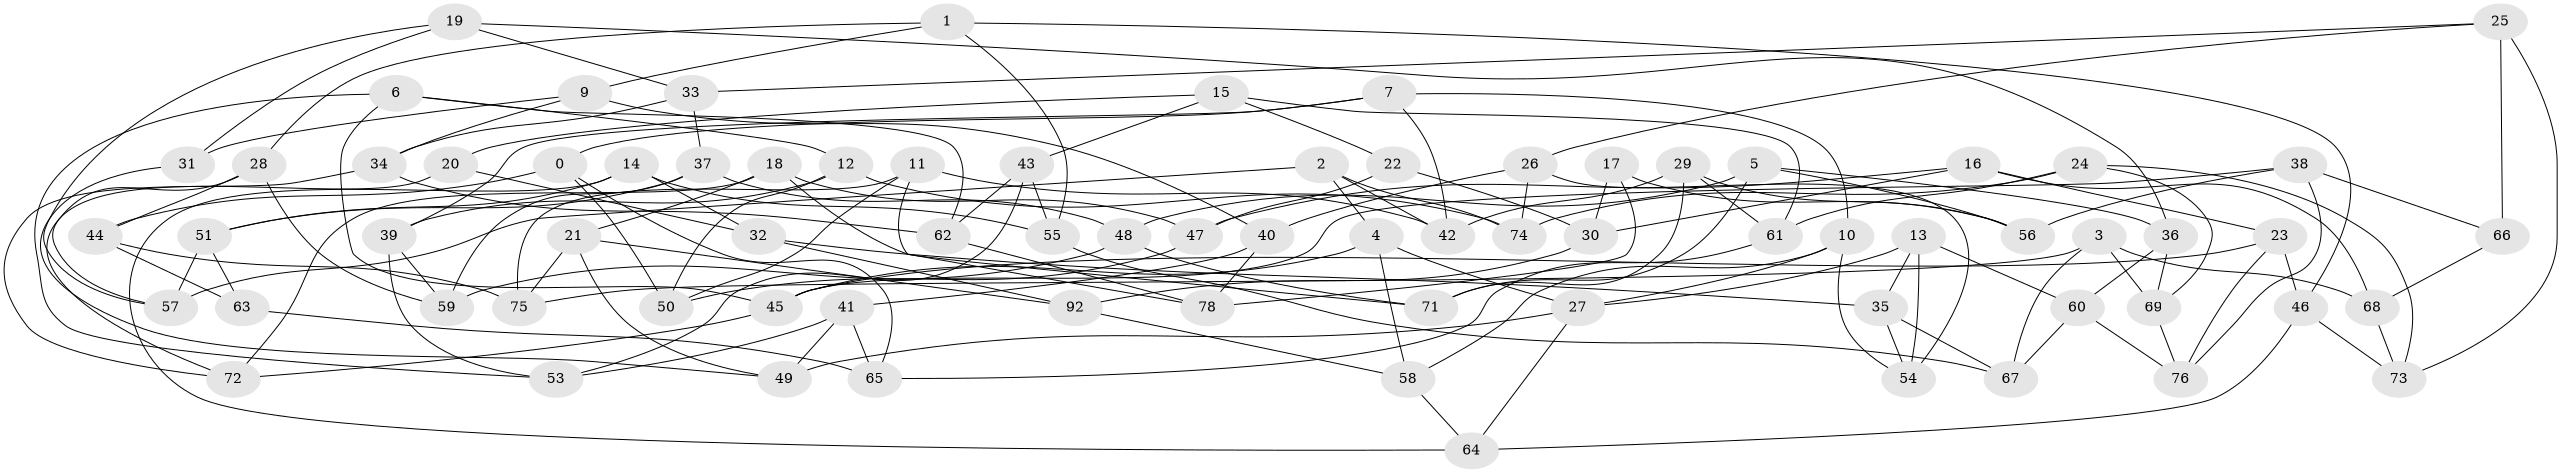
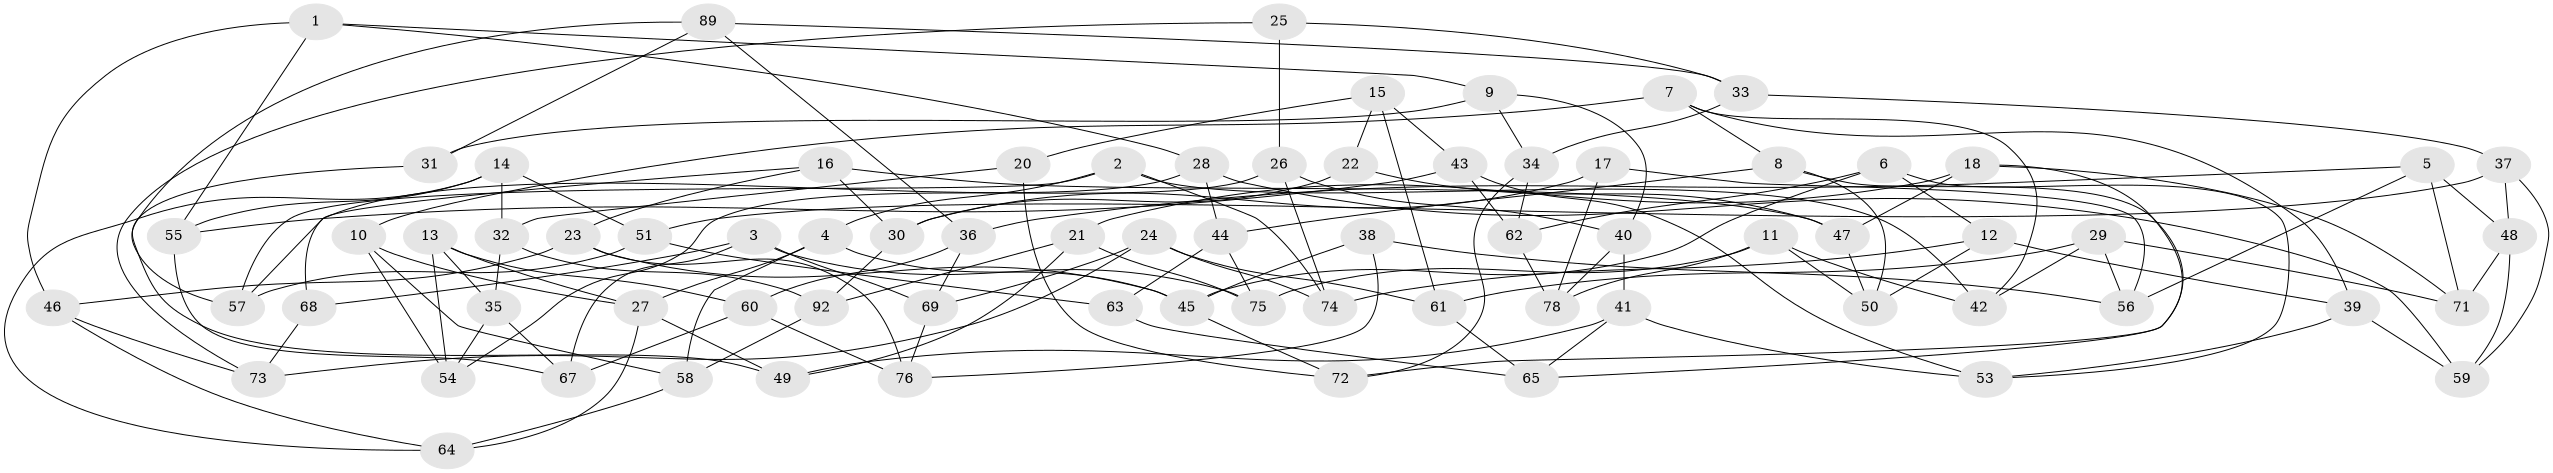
node "19": label "19" -> "89"
node "0": label "0" -> "8"
node "66": removed
